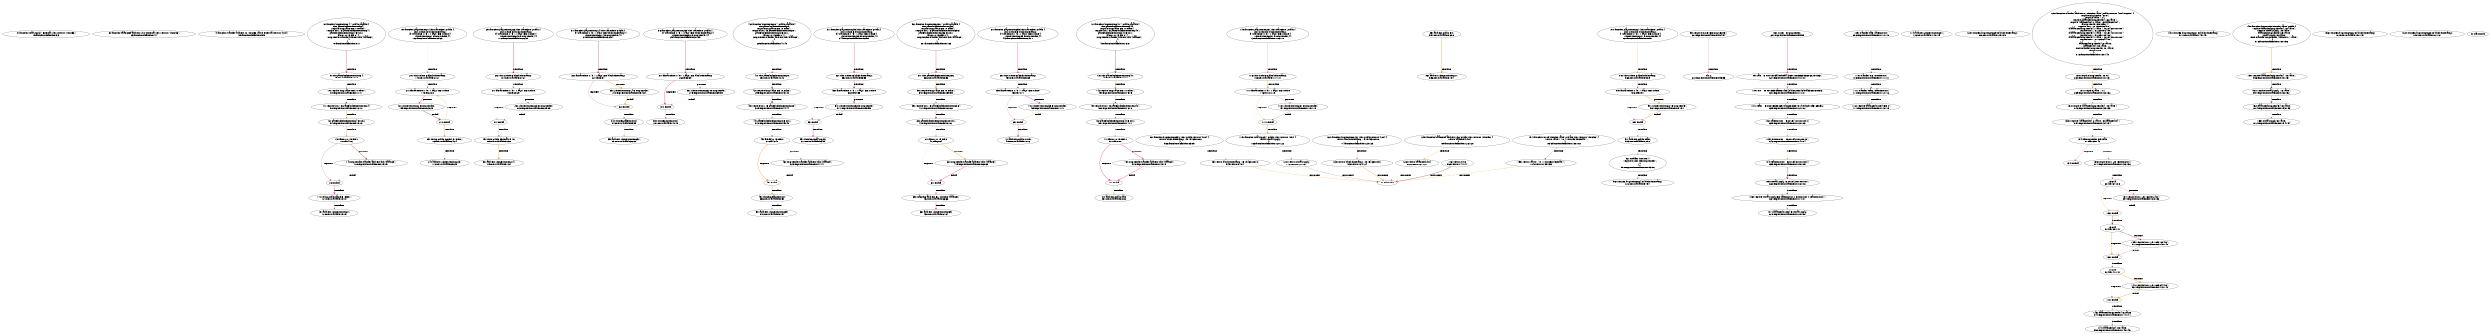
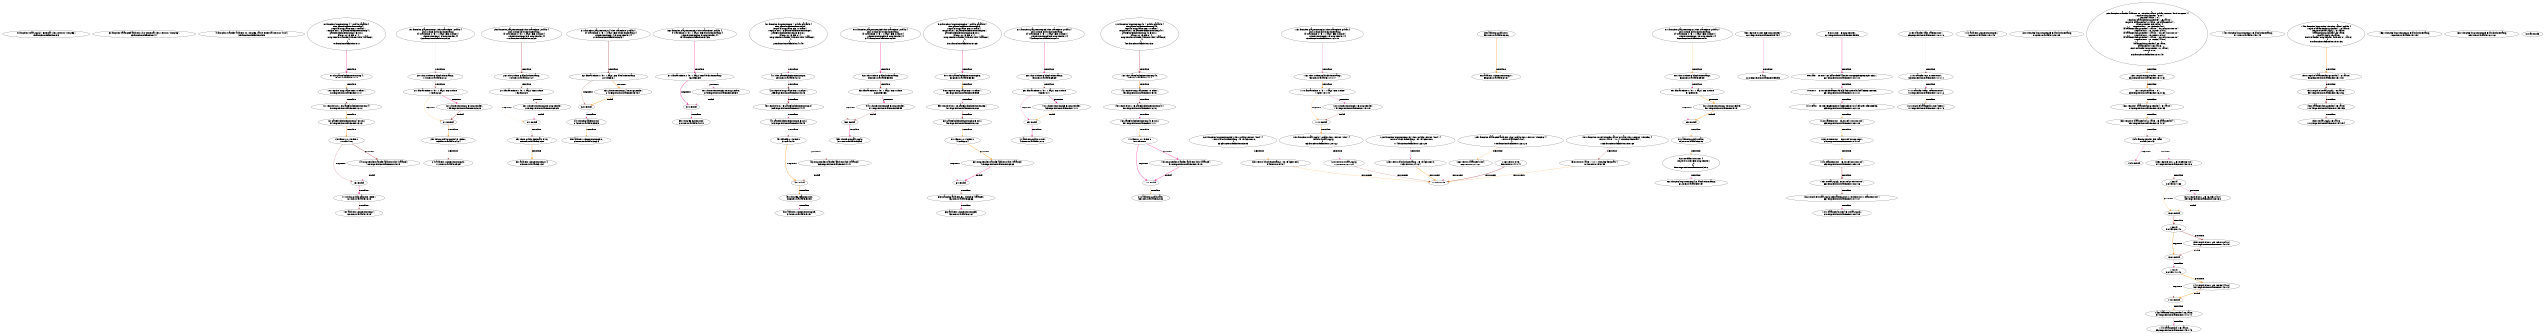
edge "116_ uint _vtime = block.timestamp; 738-new_variable-117-117" -> "117_ if_startTime + (5 * 1 days) == _vtime 746-if-118-119": label "return_line" -> "next_line"
edge "21_ end_if" -> "21_ if_startTime + (5 * 1 days) == _vtime 148-if-22-23": reversed
edge "136_ if 884-if-137-138" -> "136_ end_if": label "neg_next" -> "pos_next"
